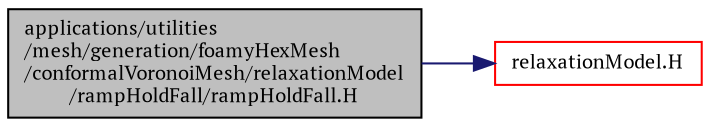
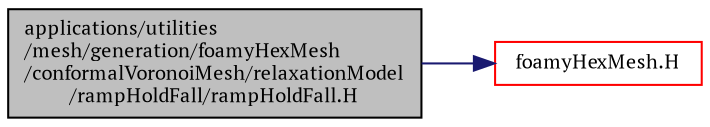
node "relaxationModel.H": label "relaxationModel.H" -> "foamyHexMesh.H"
